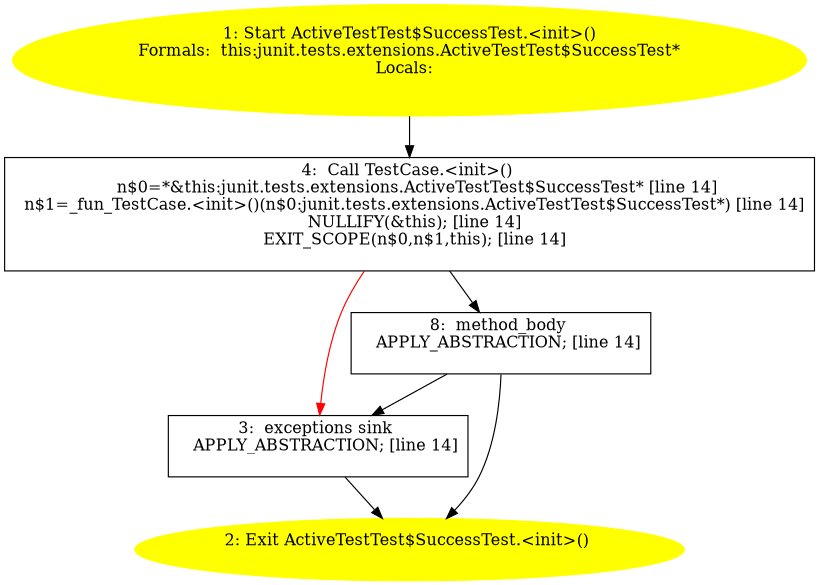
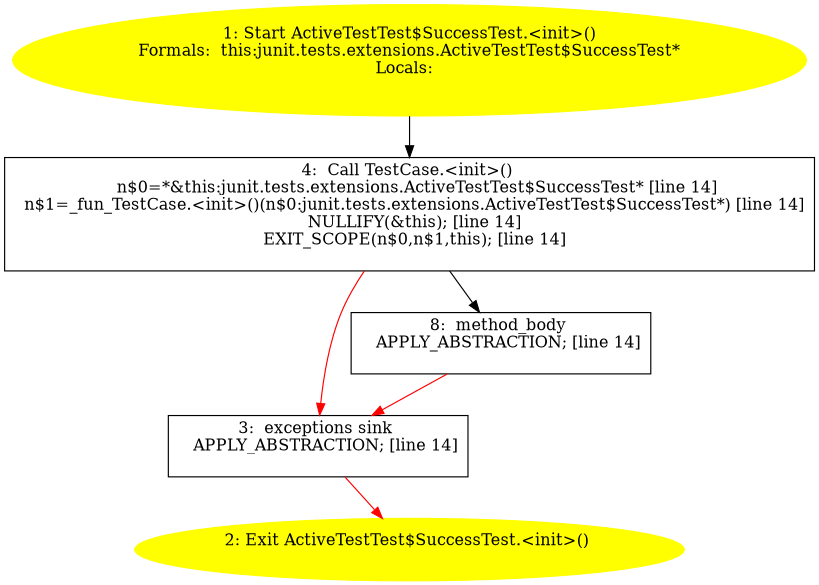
edge "8:  method_body APPLY_ABSTRACTION; [line 14]" -> "3:  exceptions sink APPLY_ABSTRACTION; [line 14]": color black -> red
edge "8:  method_body APPLY_ABSTRACTION; [line 14]" -> "2: Exit ActiveTestTest$SuccessTest.<init>()": removed
edge "3:  exceptions sink APPLY_ABSTRACTION; [line 14]" -> "2: Exit ActiveTestTest$SuccessTest.<init>()": color black -> red
